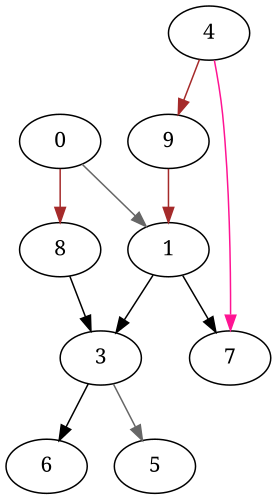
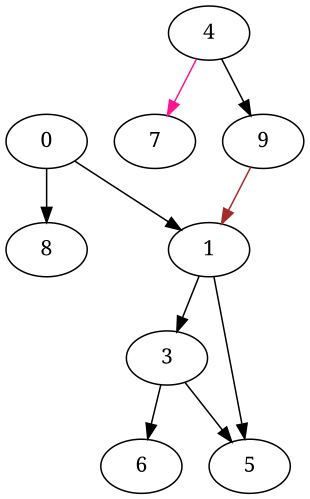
edge "4" -> "9": color brown -> black
edge "0" -> "8": color brown -> black
edge "0" -> "1": color gray40 -> black
edge "8" -> "3": removed
edge "1" -> "7": now "1" -> "5"
edge "3" -> "5": color gray40 -> black
